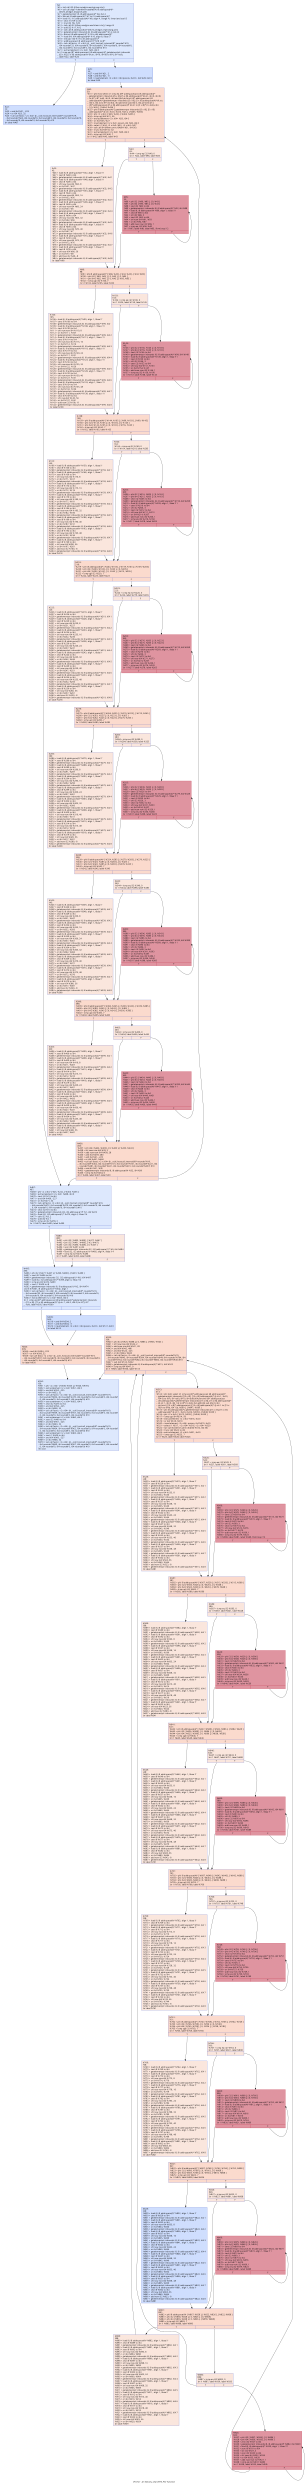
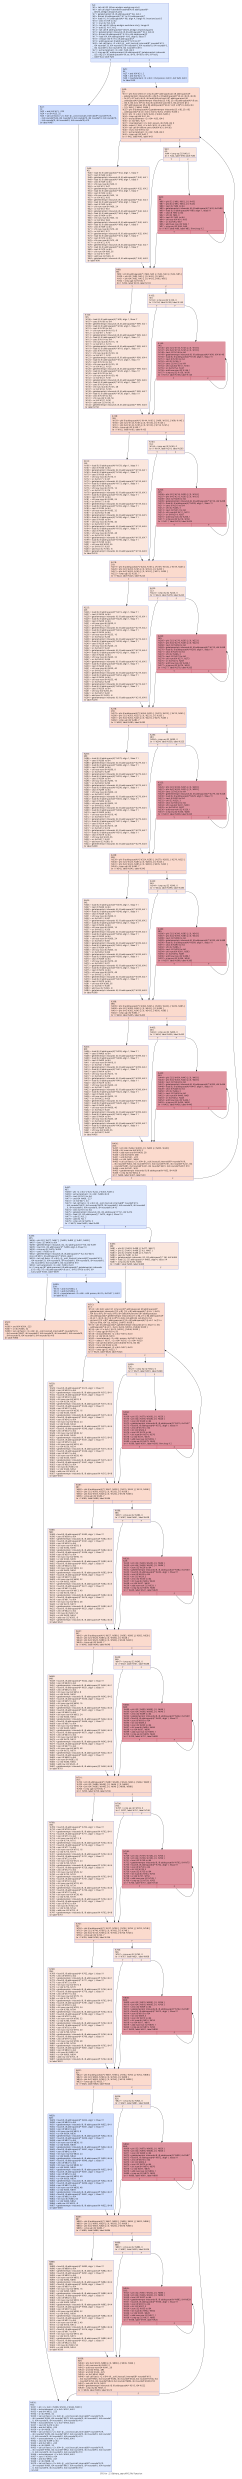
edge "%480:" -> "%495:": now "%480:" -> "%513:"
edge "%509:" -> "%505:": now "%509:" -> "%513:"
